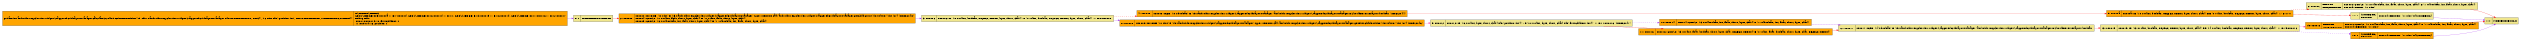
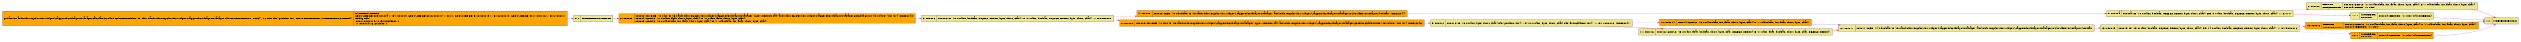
node "5: 0x000a": fillcolor orange -> khaki
node "11: 0x0016": fillcolor orange -> khaki
